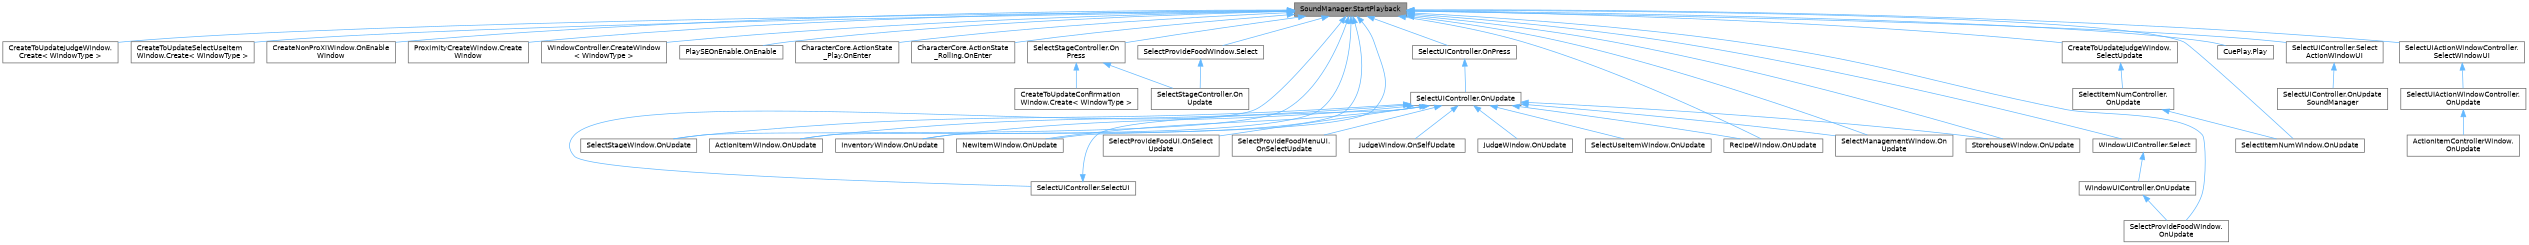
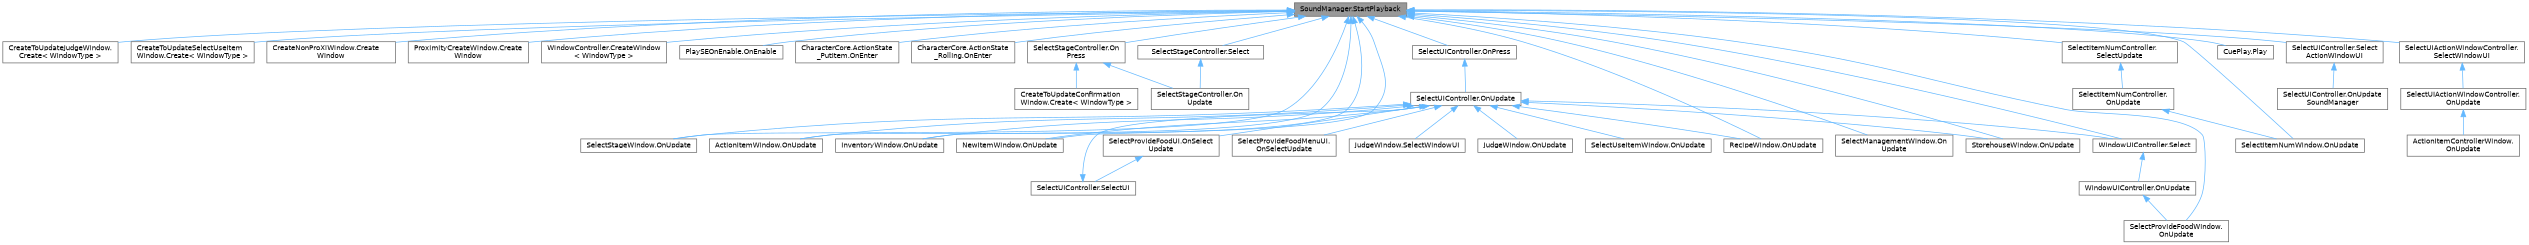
node "CreateNonProXiWindow.OnEnable Window": label "CreateNonProXiWindow.OnEnable Window" -> "CreateNonProXiWindow.Create Window"
node "CharacterCore.ActionState _Play.OnEnter": label "CharacterCore.ActionState _Play.OnEnter" -> "CharacterCore.ActionState _PutItem.OnEnter"
node "SelectProvideFoodWindow.Select": label "SelectProvideFoodWindow.Select" -> "SelectStageController.Select"
node "CreateToUpdateJudgeWindow. SelectUpdate": label "CreateToUpdateJudgeWindow. SelectUpdate" -> "SelectItemNumController. SelectUpdate"
edge "SelectUIController.SelectUI" -> "SoundManager.StartPlayback": now "SelectUIController.SelectUI" -> "SelectProvideFoodUI.OnSelect Update"
edge "SelectManagementWindow.On Update" -> "SelectUIController.OnUpdate": now "WindowUIController.Select" -> "SelectUIController.OnUpdate"
node "JudgeWindow.OnSelfUpdate": label "JudgeWindow.OnSelfUpdate" -> "JudgeWindow.SelectWindowUI"
